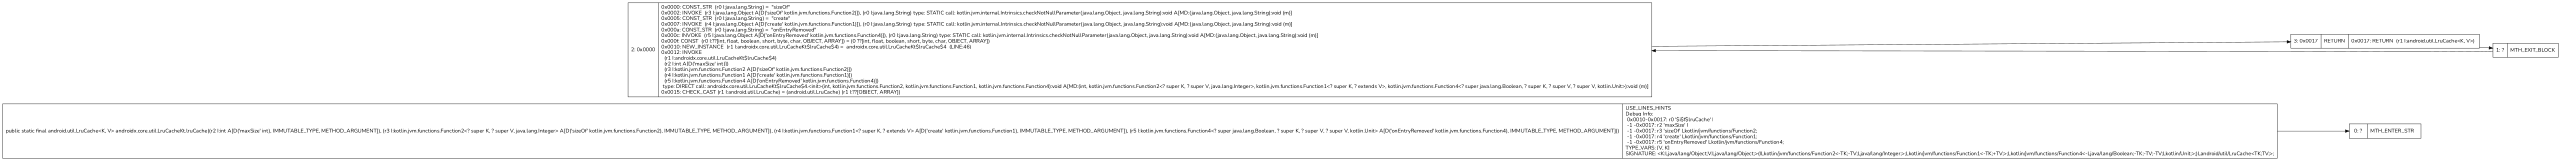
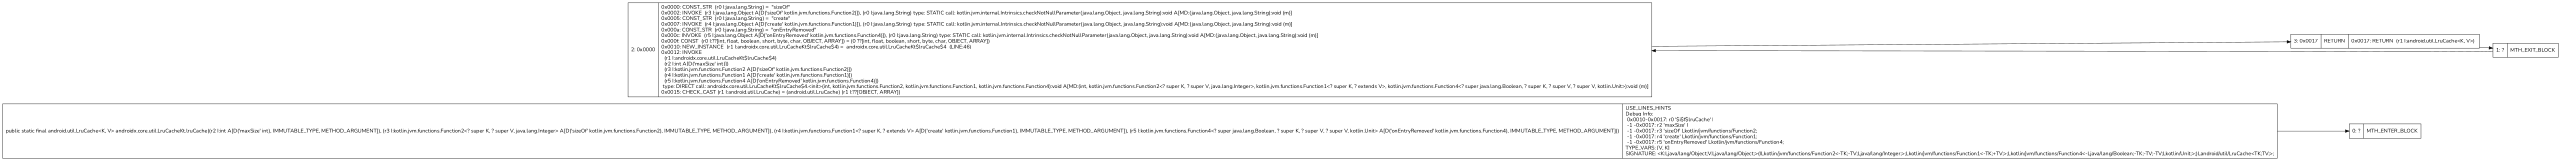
node "0: ?": text "MTH_ENTER_STR" -> "MTH_ENTER_BLOCK"
